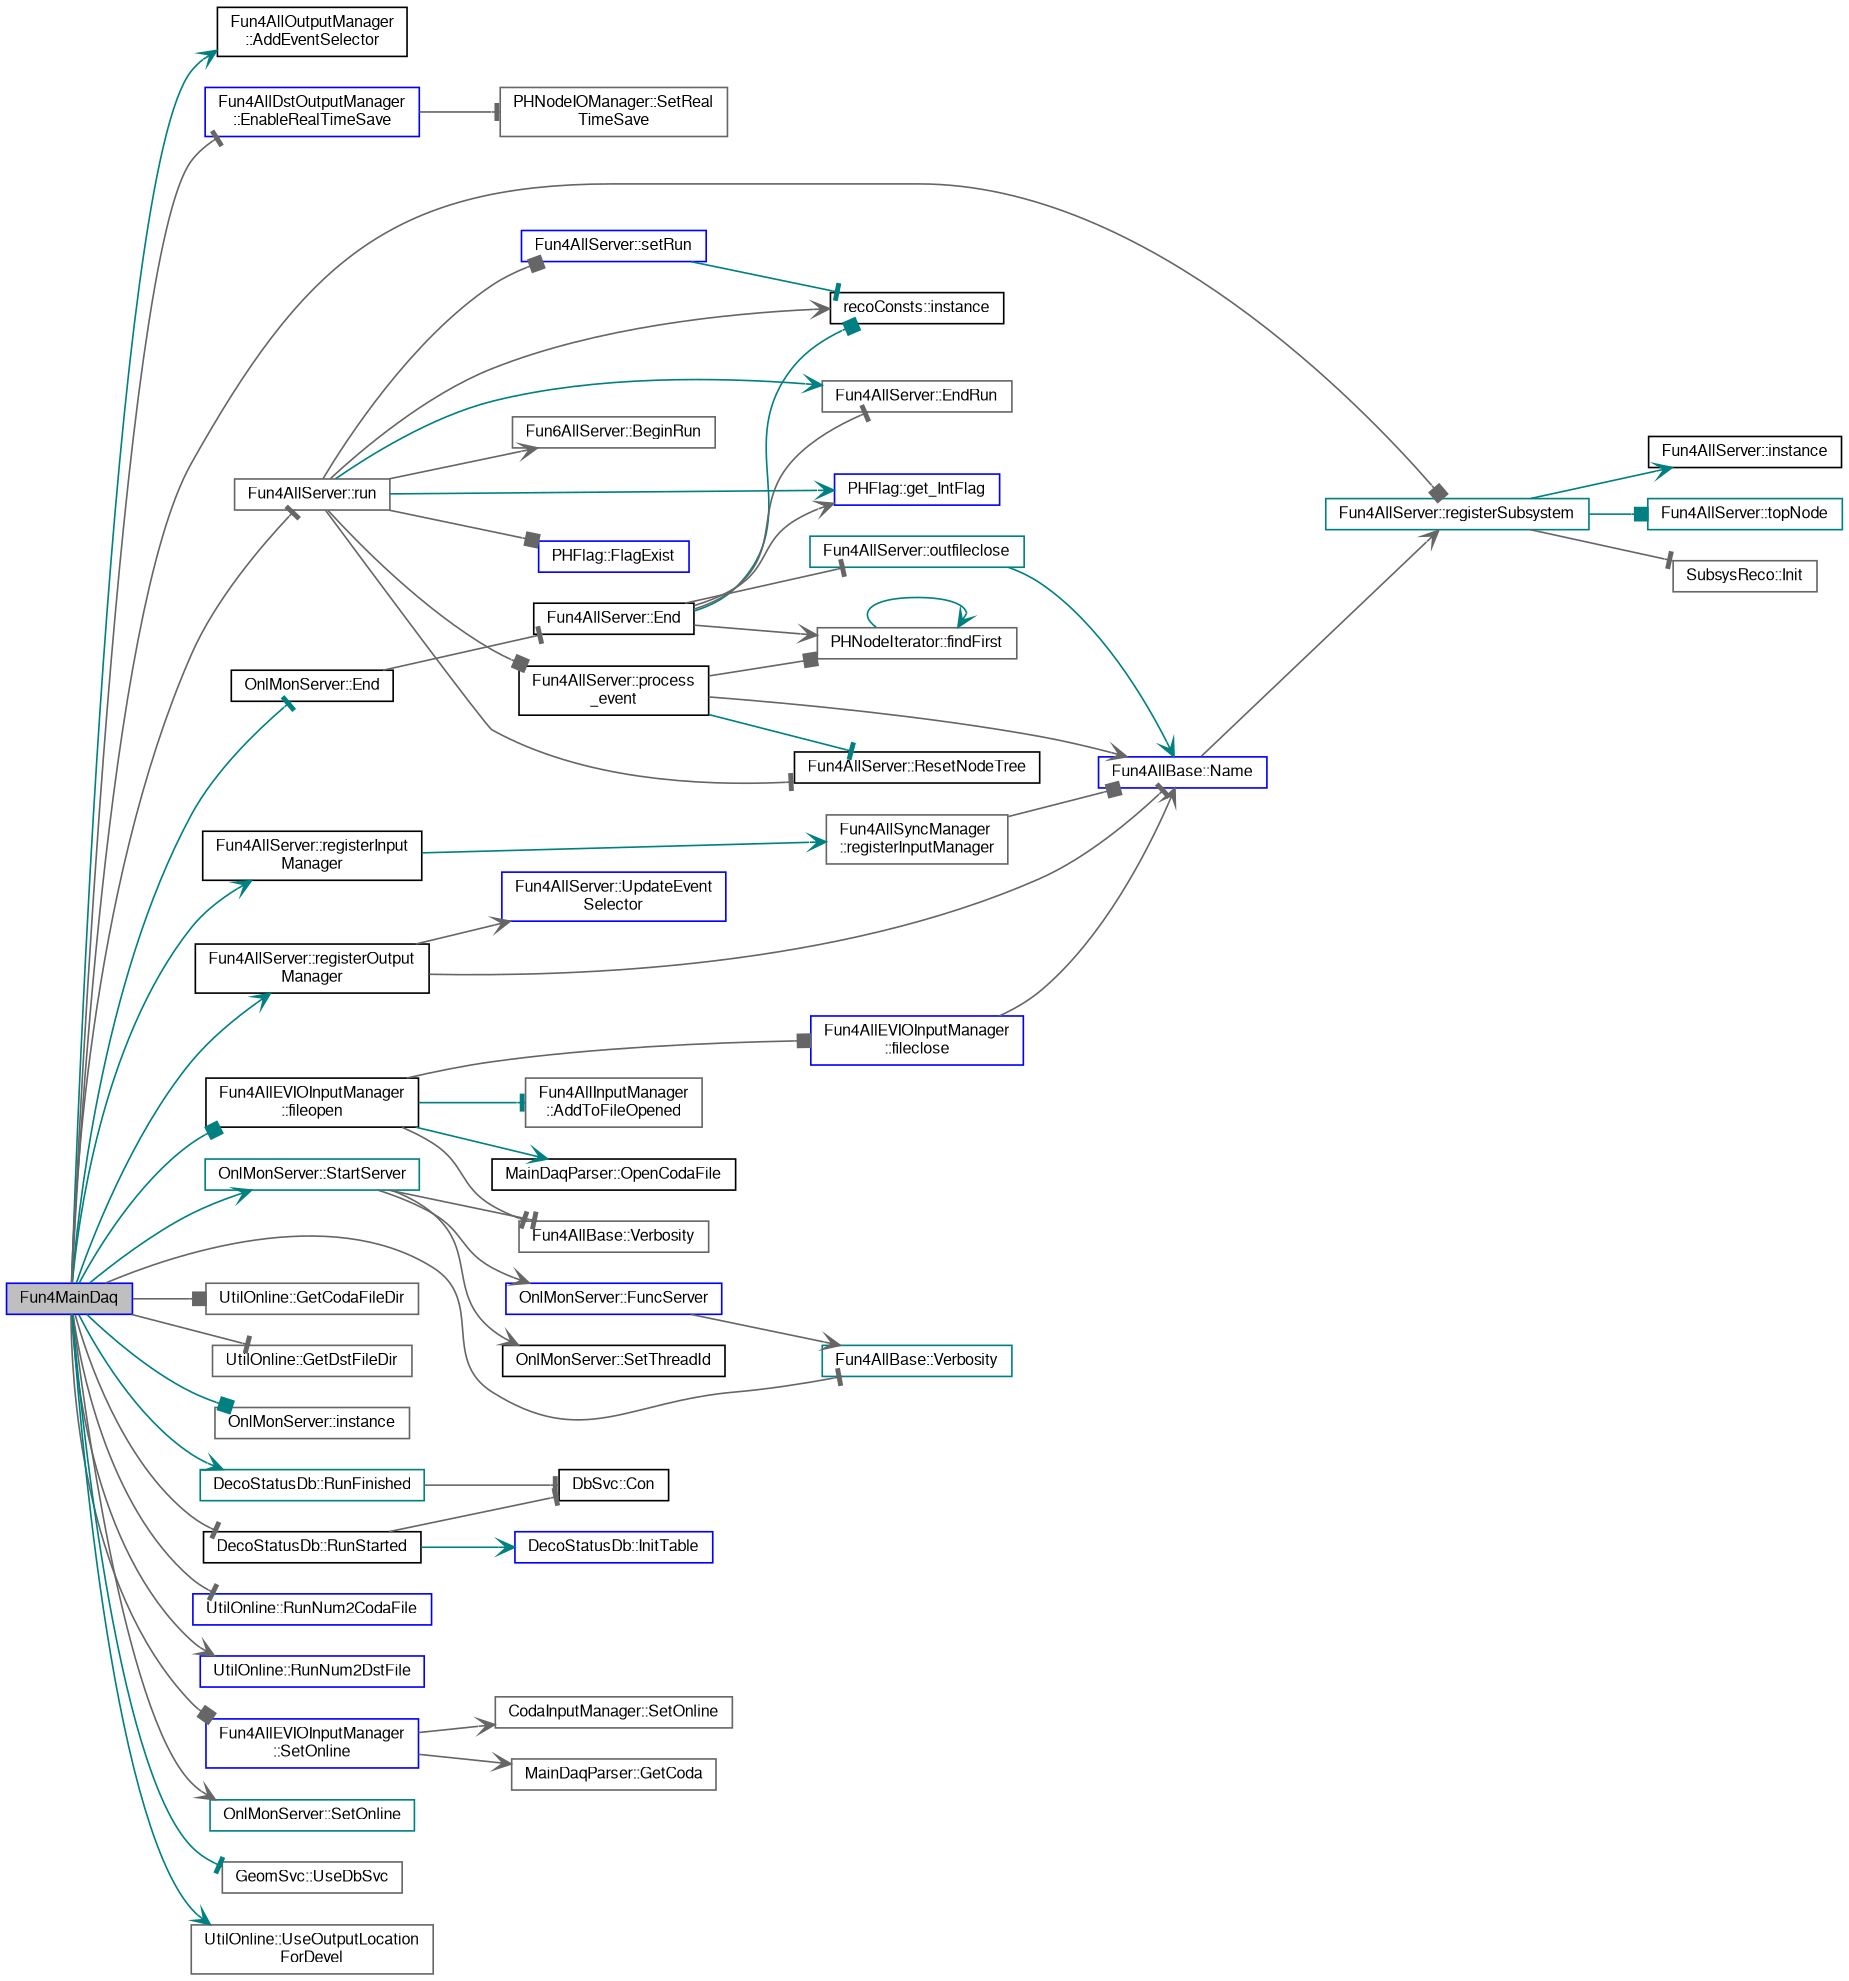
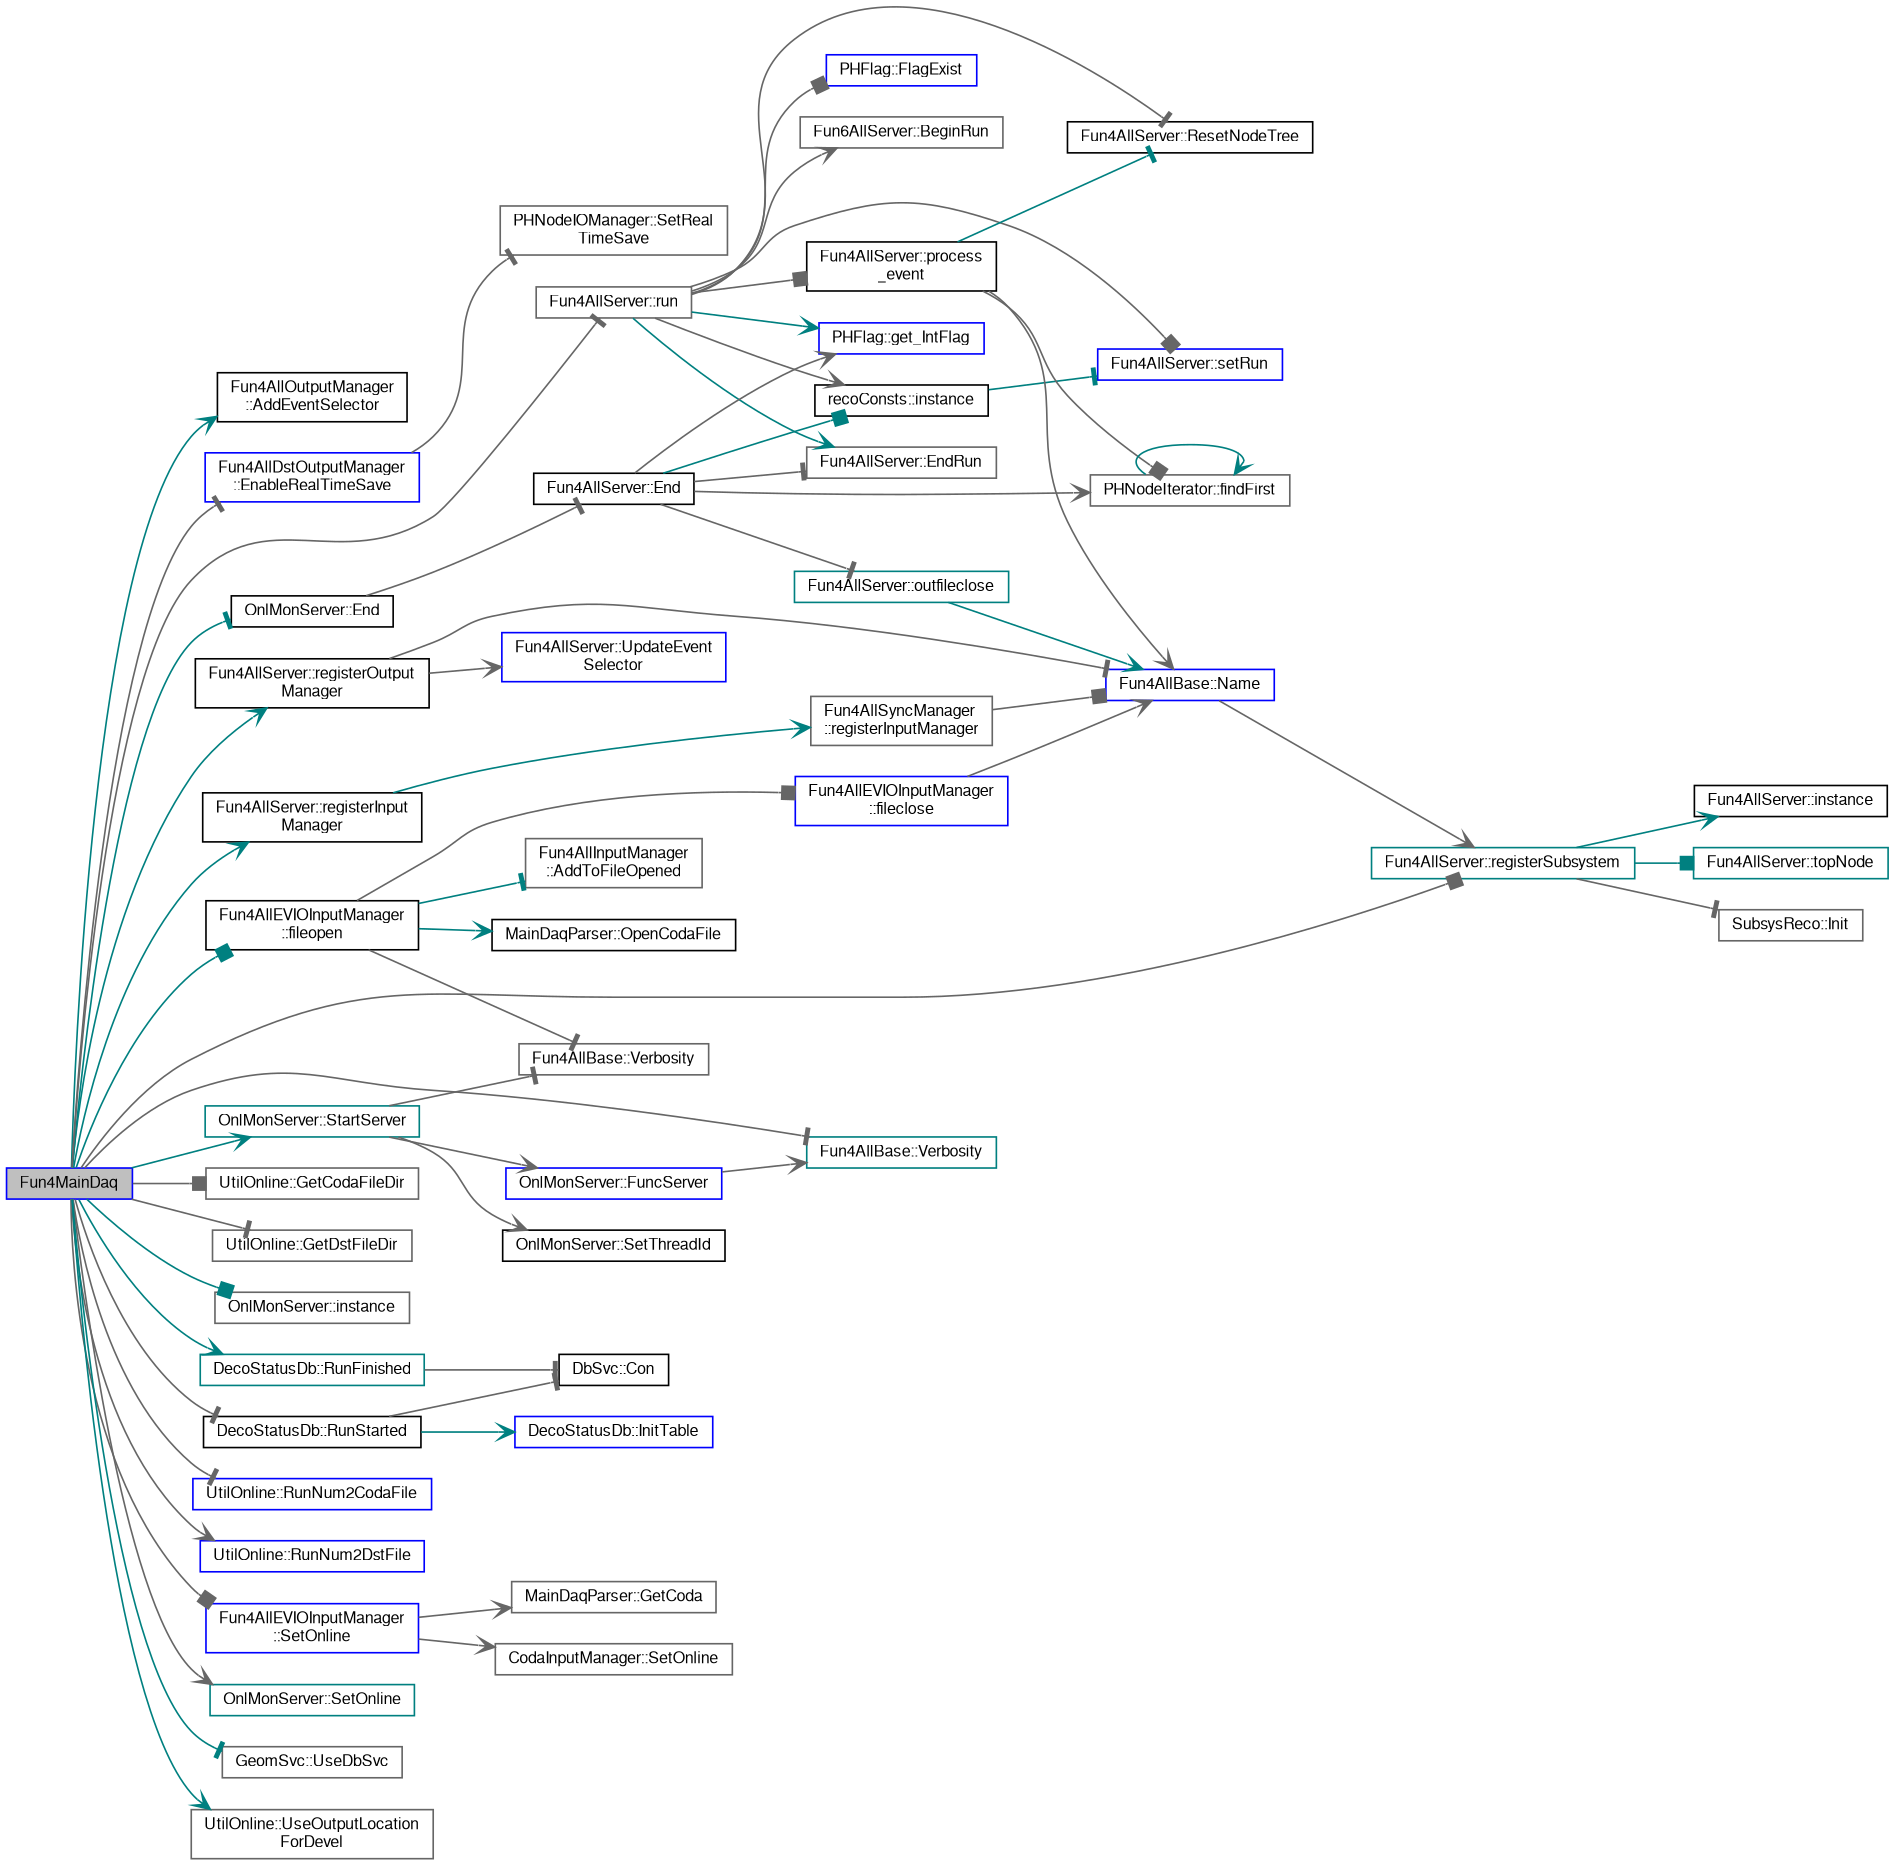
edge "Fun4AllServer::setRun" -> "recoConsts::instance": reversed
